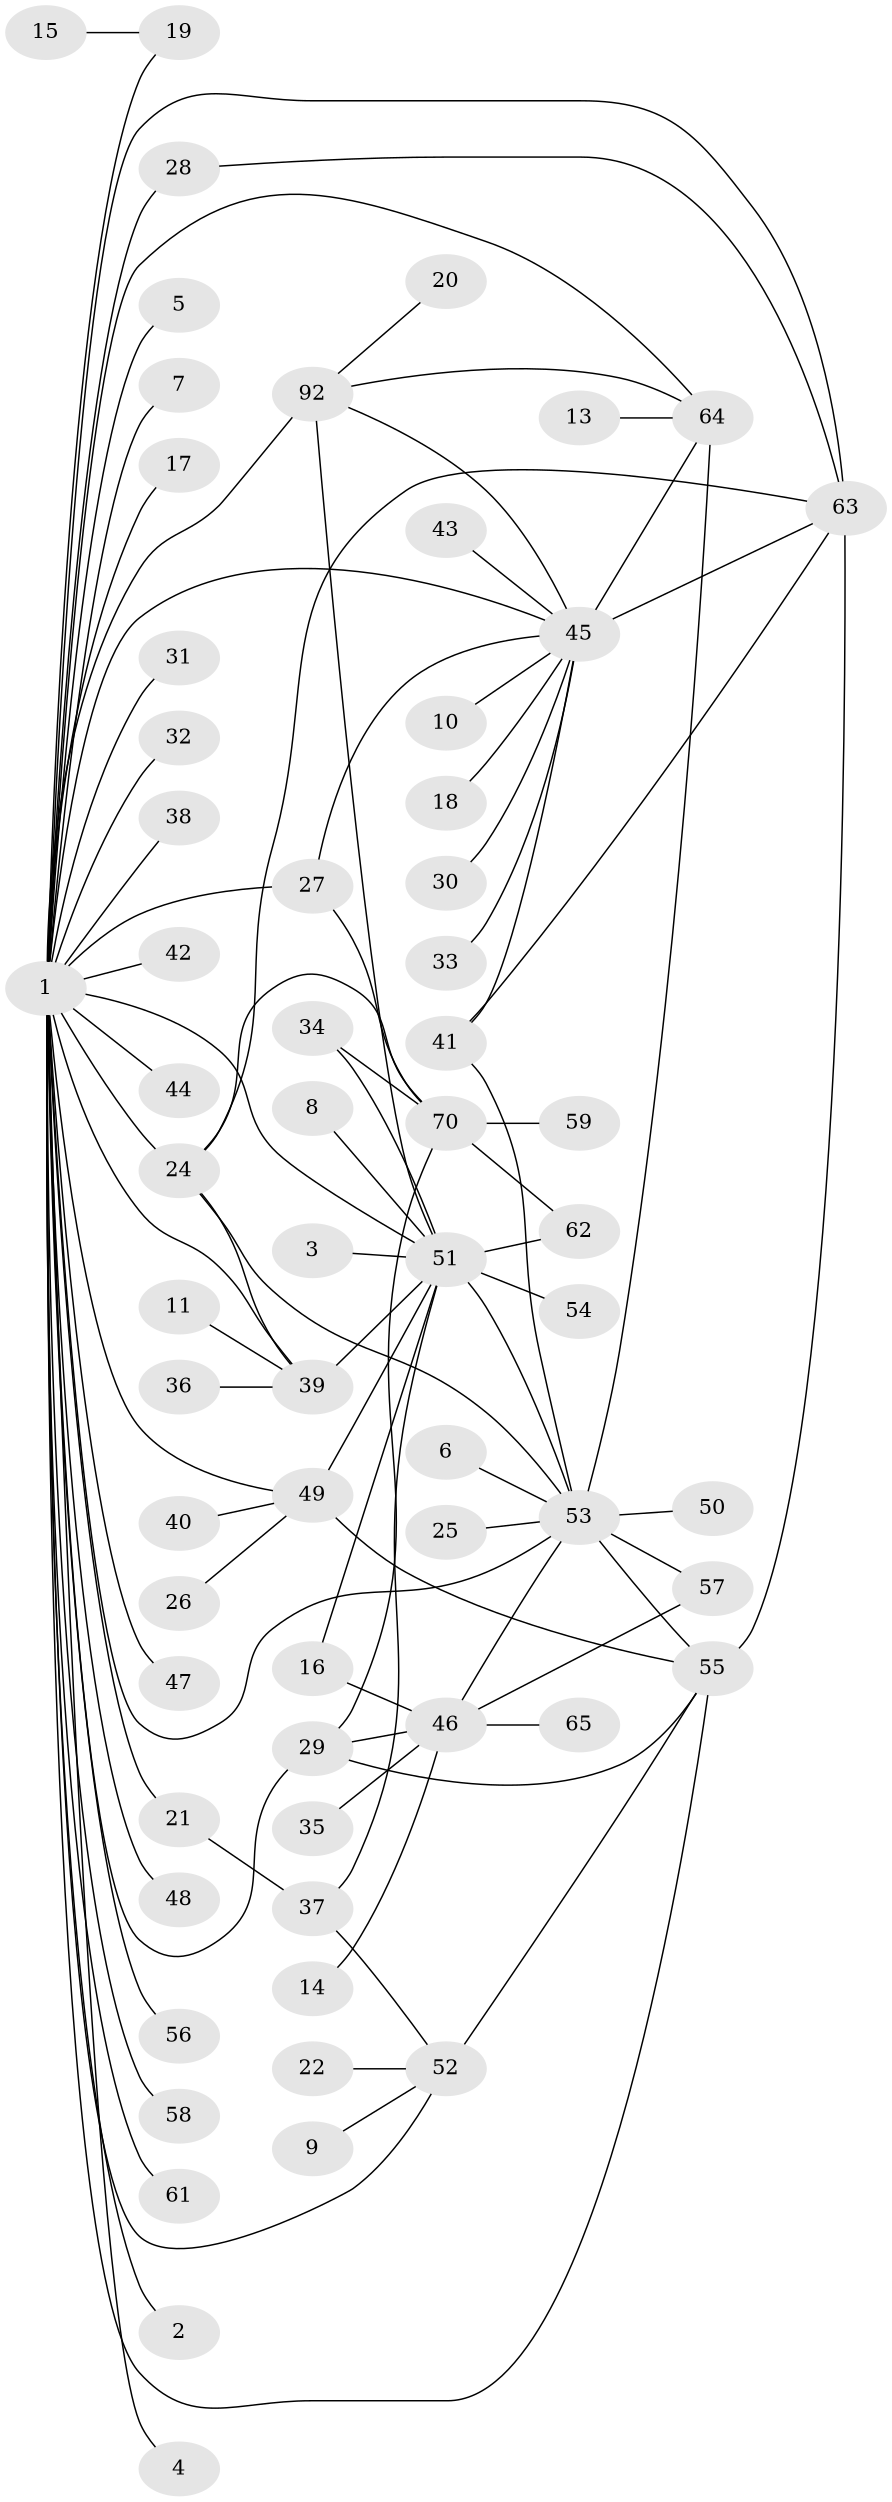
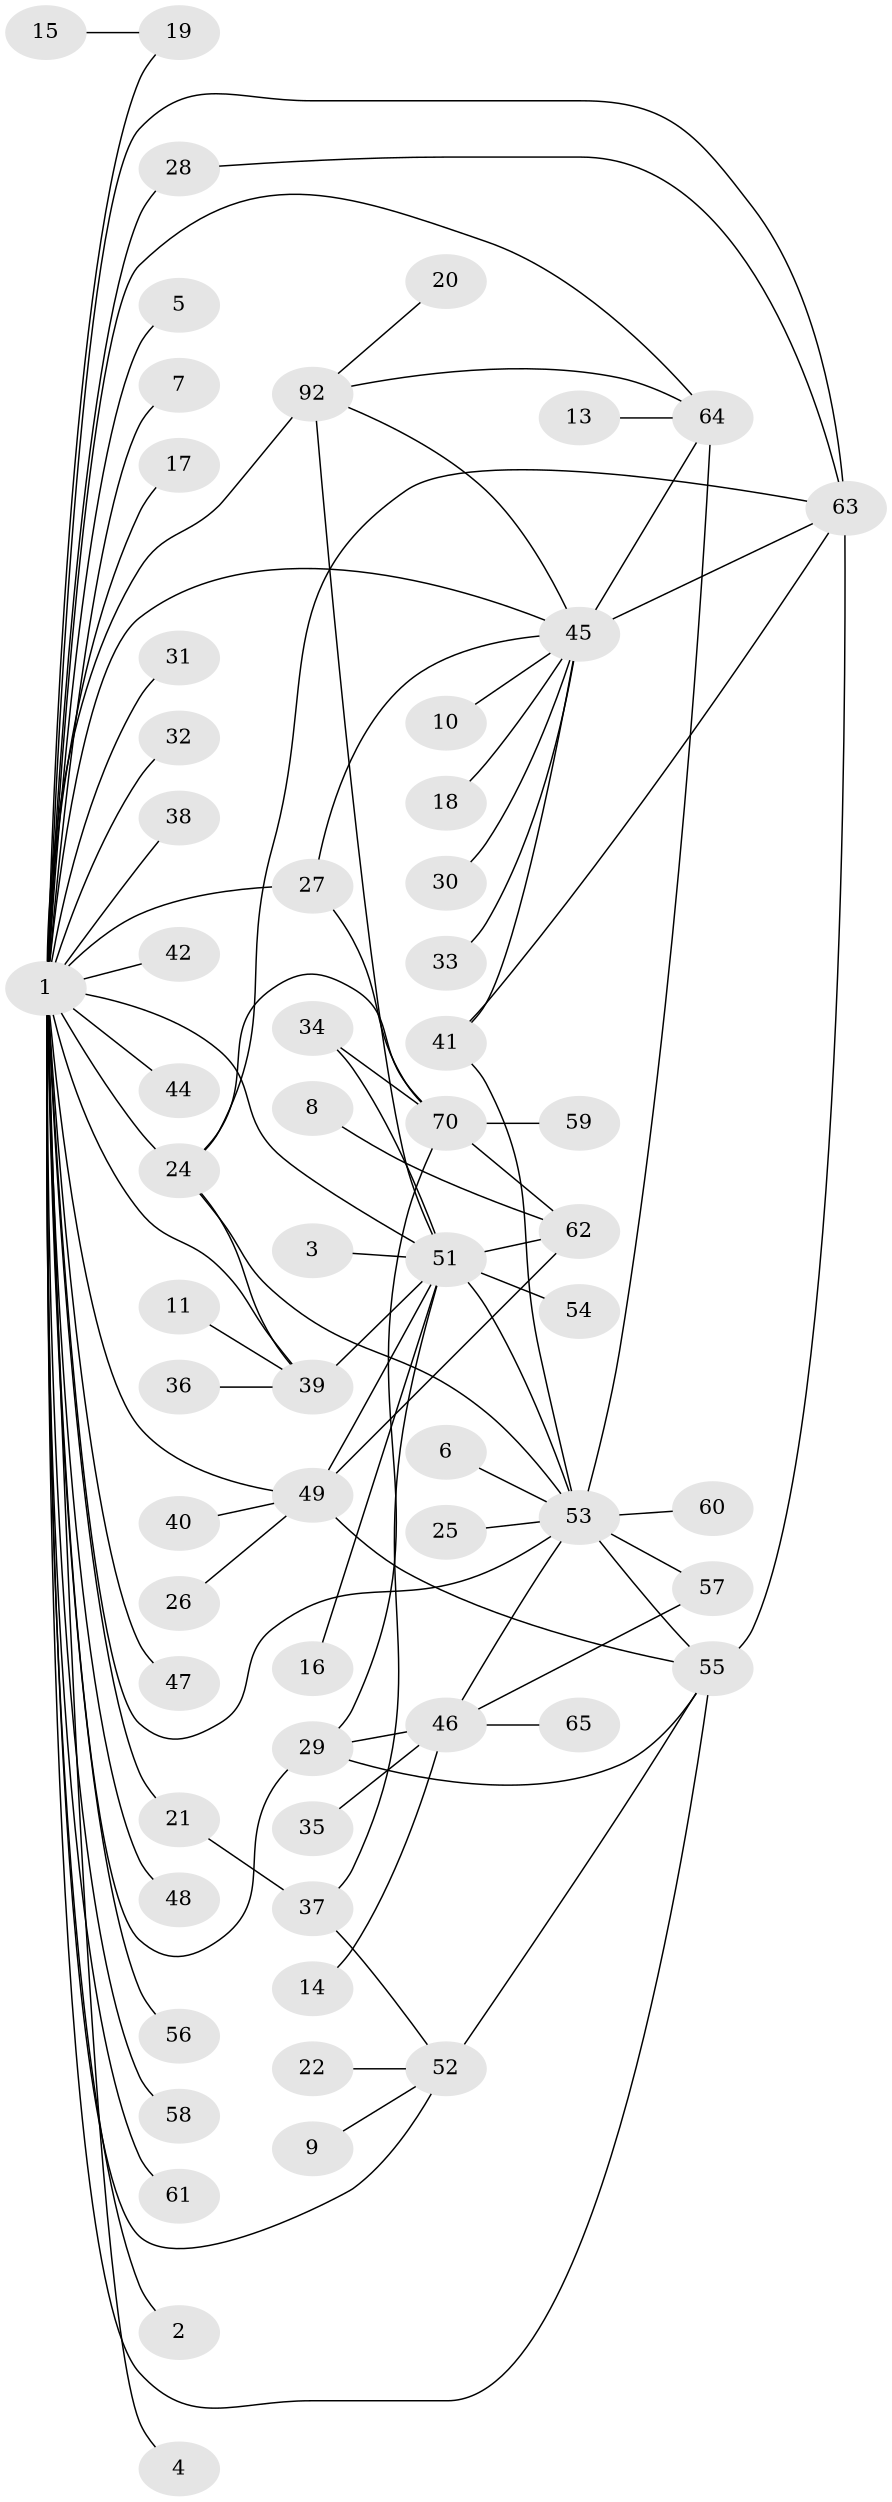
node "43": removed
edge "8" -- "51": now "8" -- "62"
edge "62" -- "49": added
node "50": label "50" -> "60"
edge "16" -- "46": removed
